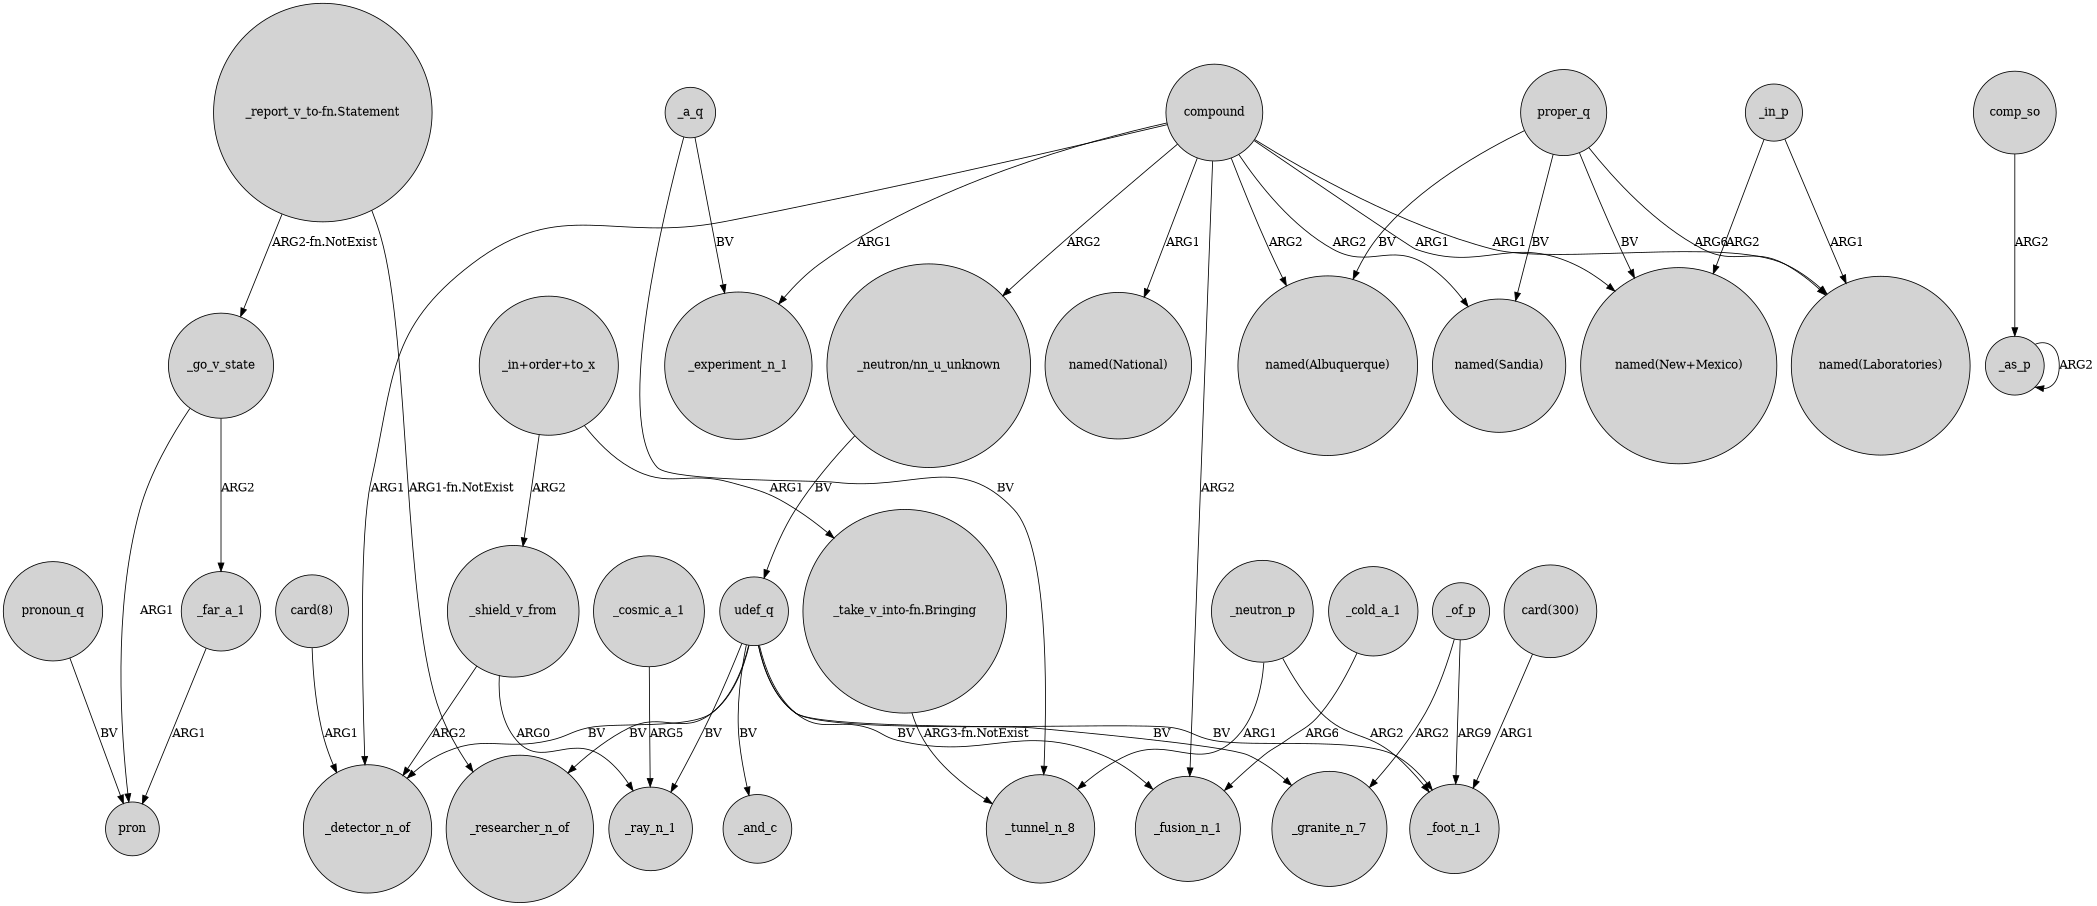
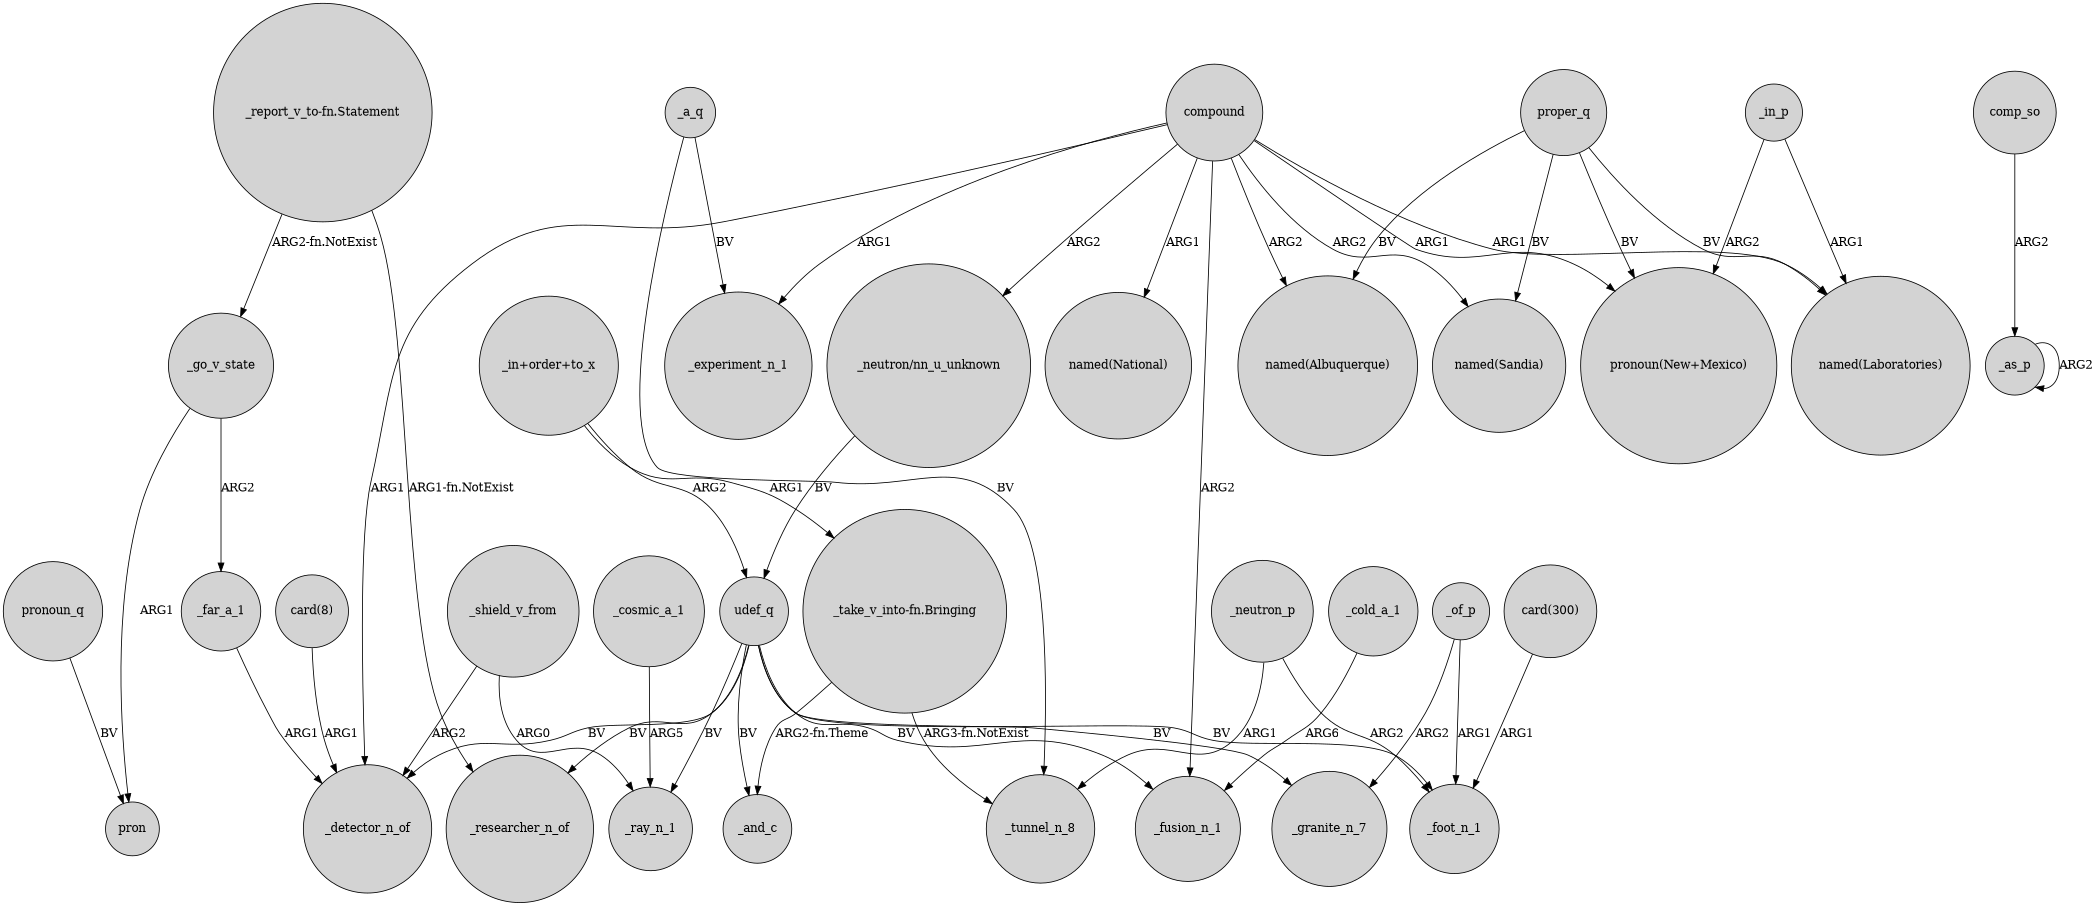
edge "proper_q" -> "named(Laboratories)": label "ARG6" -> "BV"
node "named(New+Mexico)": label "named(New+Mexico)" -> "pronoun(New+Mexico)"
edge "_in+order+to_x" -> "_shield_v_from": now "_in+order+to_x" -> "udef_q"
edge "_far_a_1" -> "pron": now "_far_a_1" -> "_detector_n_of"
edge "_take_v_into-fn.Bringing" -> "_and_c": added, label "ARG2-fn.Theme"
edge "_of_p" -> "_foot_n_1": label "ARG9" -> "ARG1"
